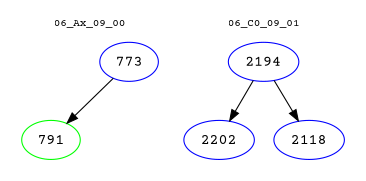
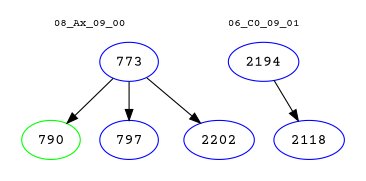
cluster "06_Ax_09_00": label "06_Ax_09_00" -> "08_Ax_09_00"
edge "2194" -> "2202": now "773" -> "2202"
node "791": label "791" -> "790"
node "797": added
